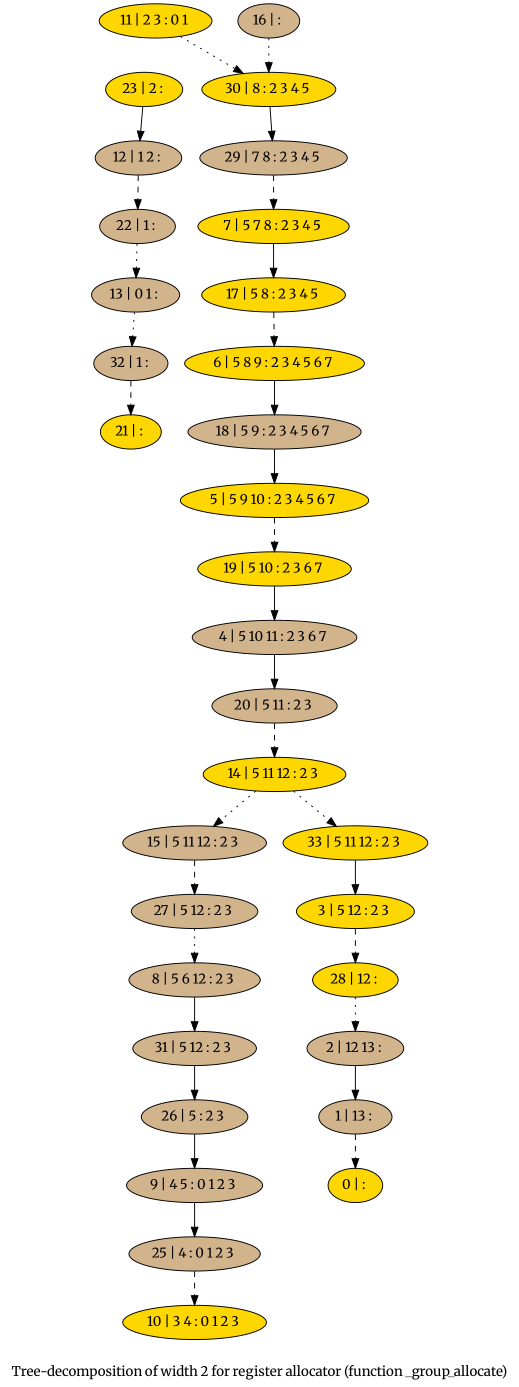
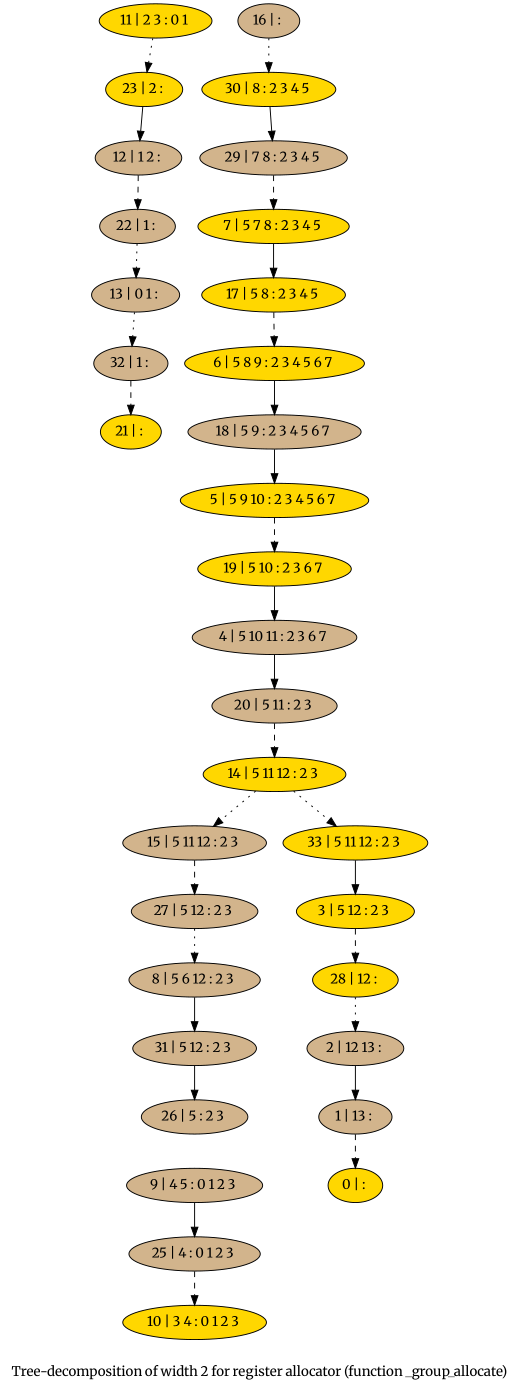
edge "11 | 2 3 : 0 1" -> "30 | 8 : 2 3 4 5": now "11 | 2 3 : 0 1" -> "23 | 2 :"
edge "26 | 5 : 2 3" -> "9 | 4 5 : 0 1 2 3": removed
